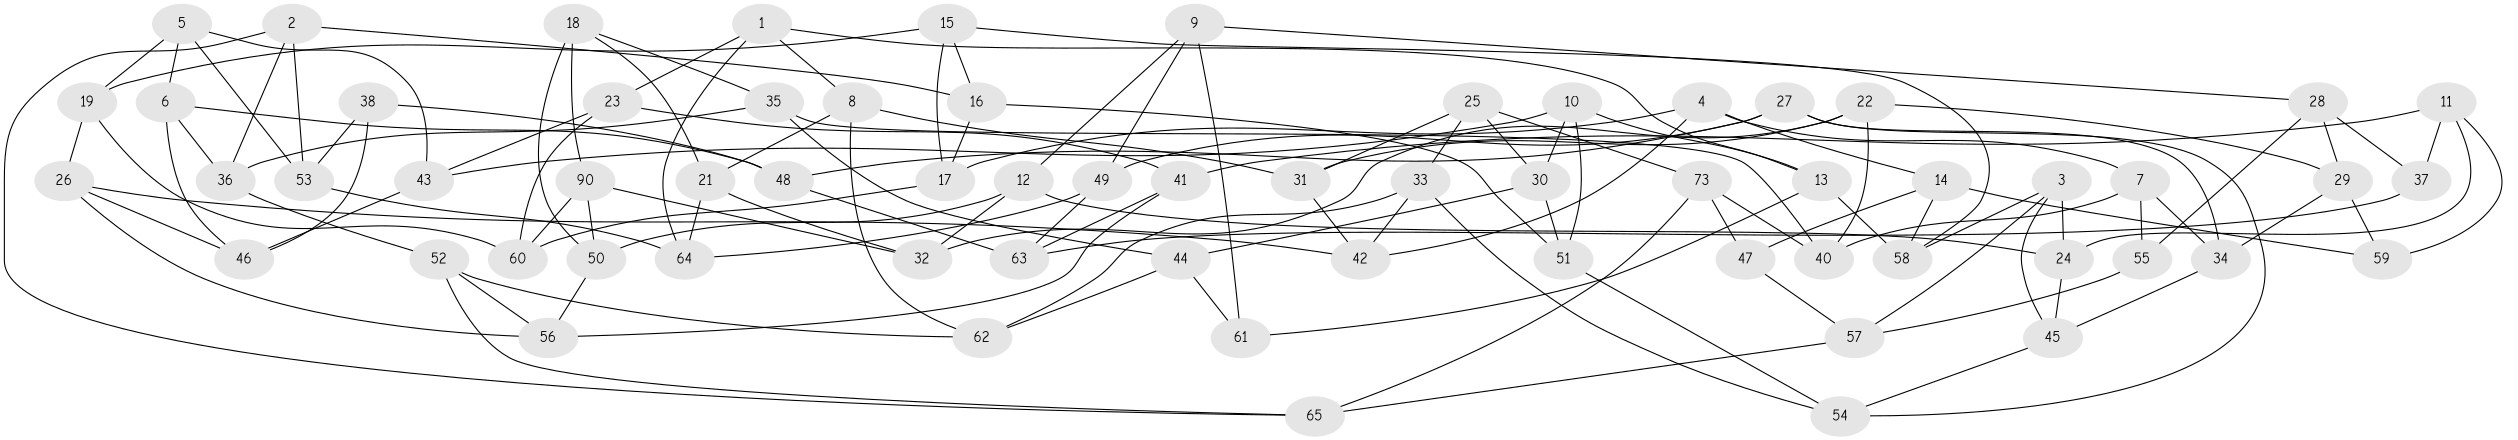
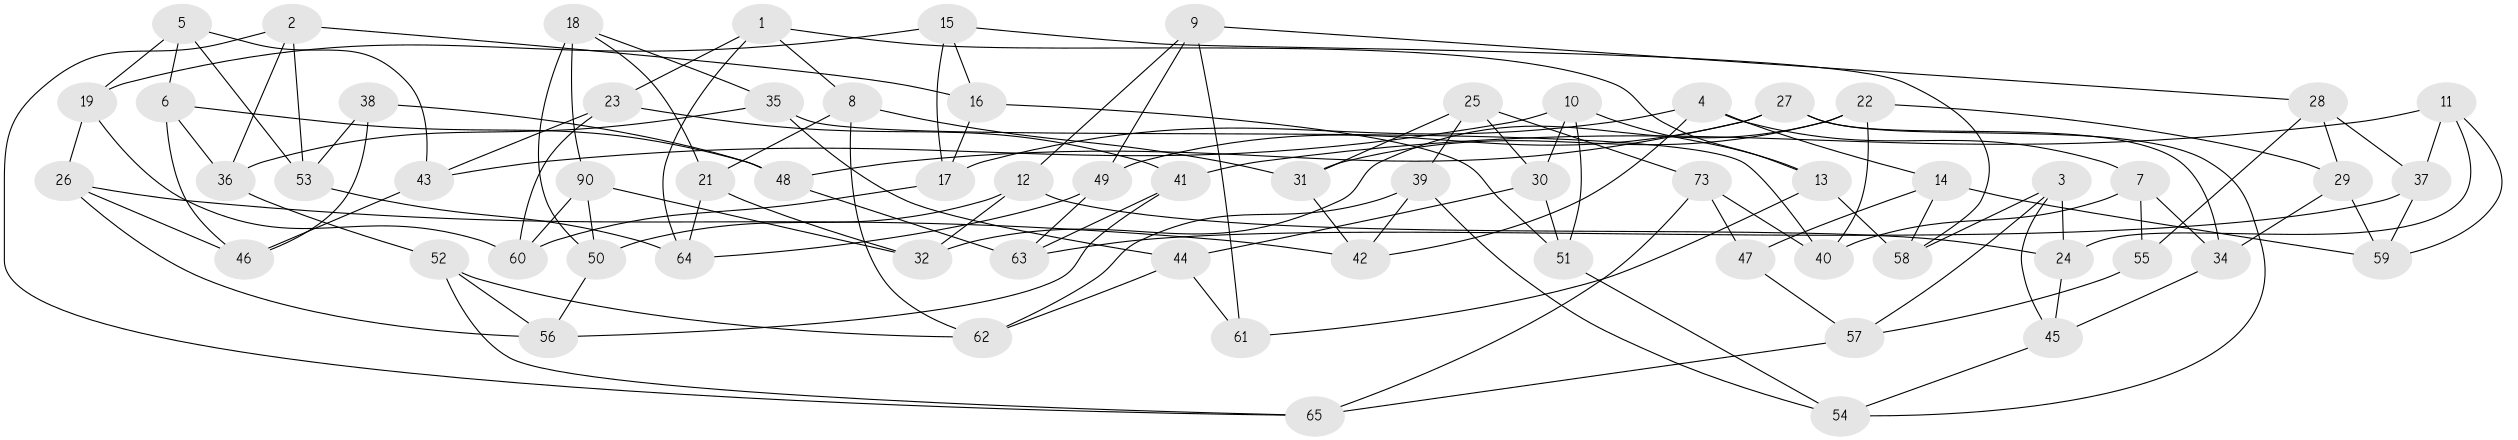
node "33": label "33" -> "39"
edge "37" -- "59": added
